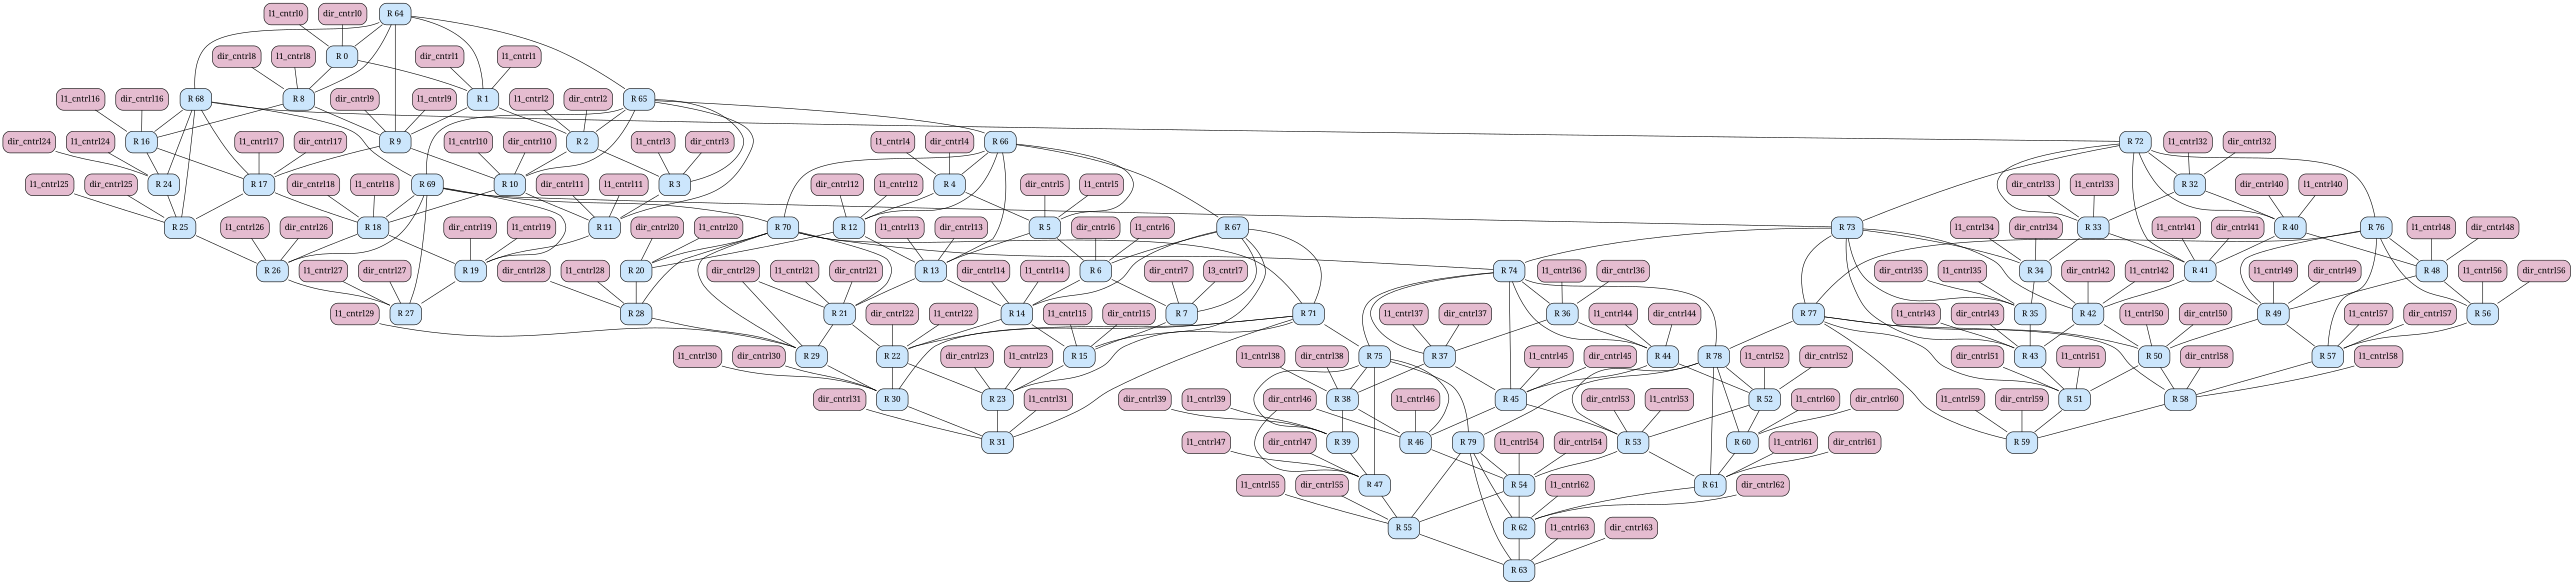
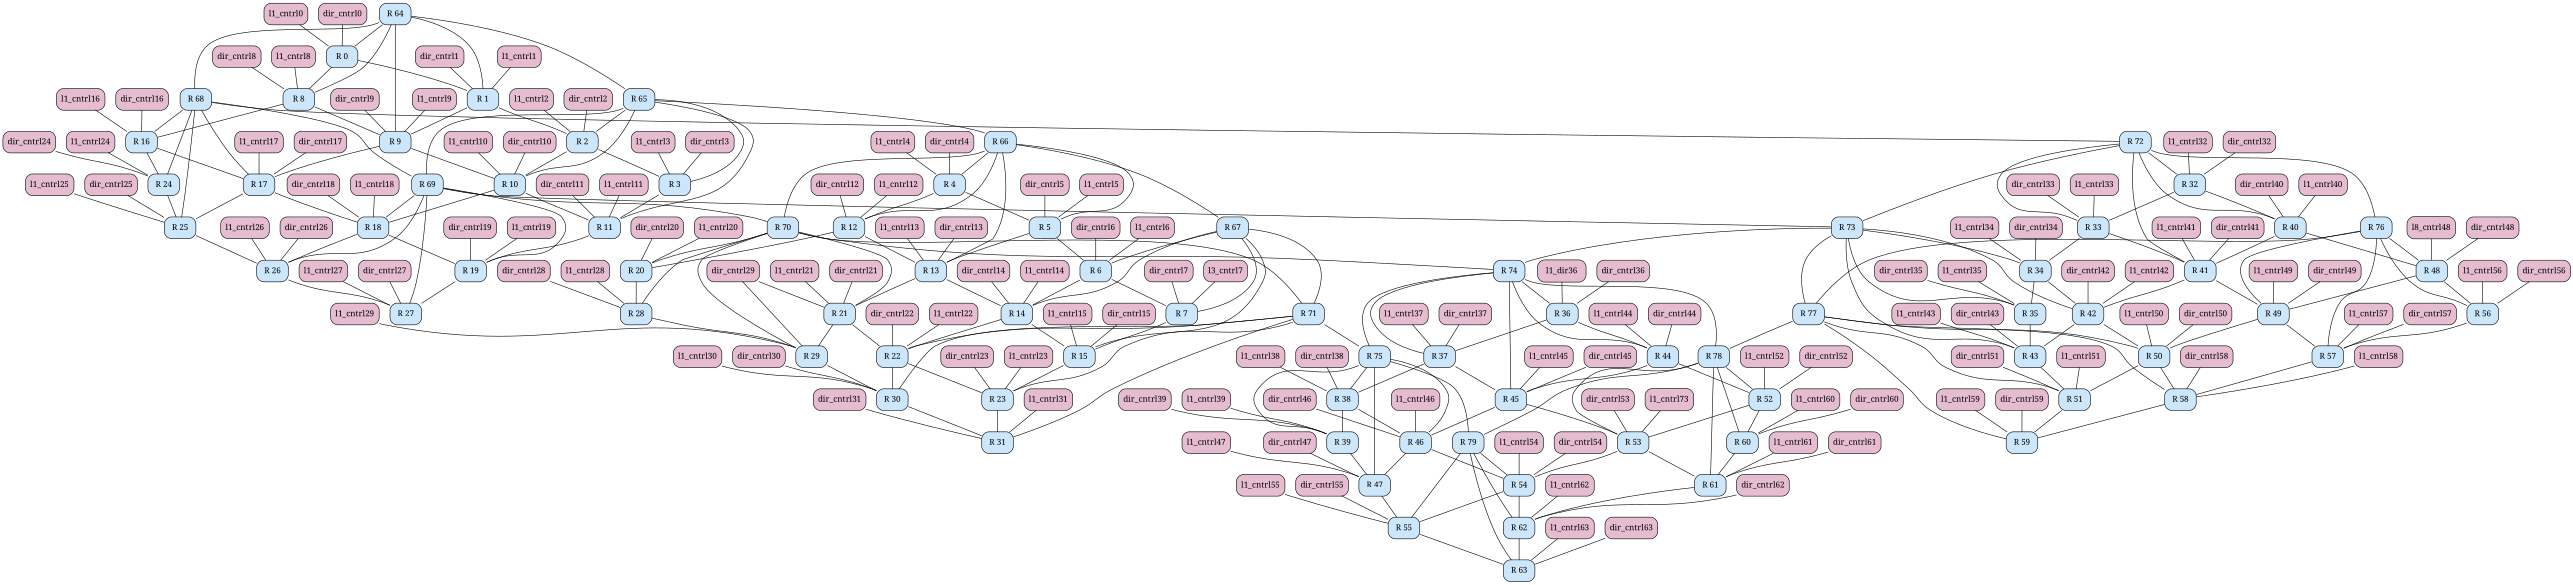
node "l1_cntrl48": label "l1_cntrl48" -> "l8_cntrl48"
node "l1_cntrl36": label "l1_cntrl36" -> "l1_dir36"
node "l1_cntrl53": label "l1_cntrl53" -> "l1_cntrl73"
edge "dir_cntrl46" -- "R 47": now "R 46" -- "R 47"
